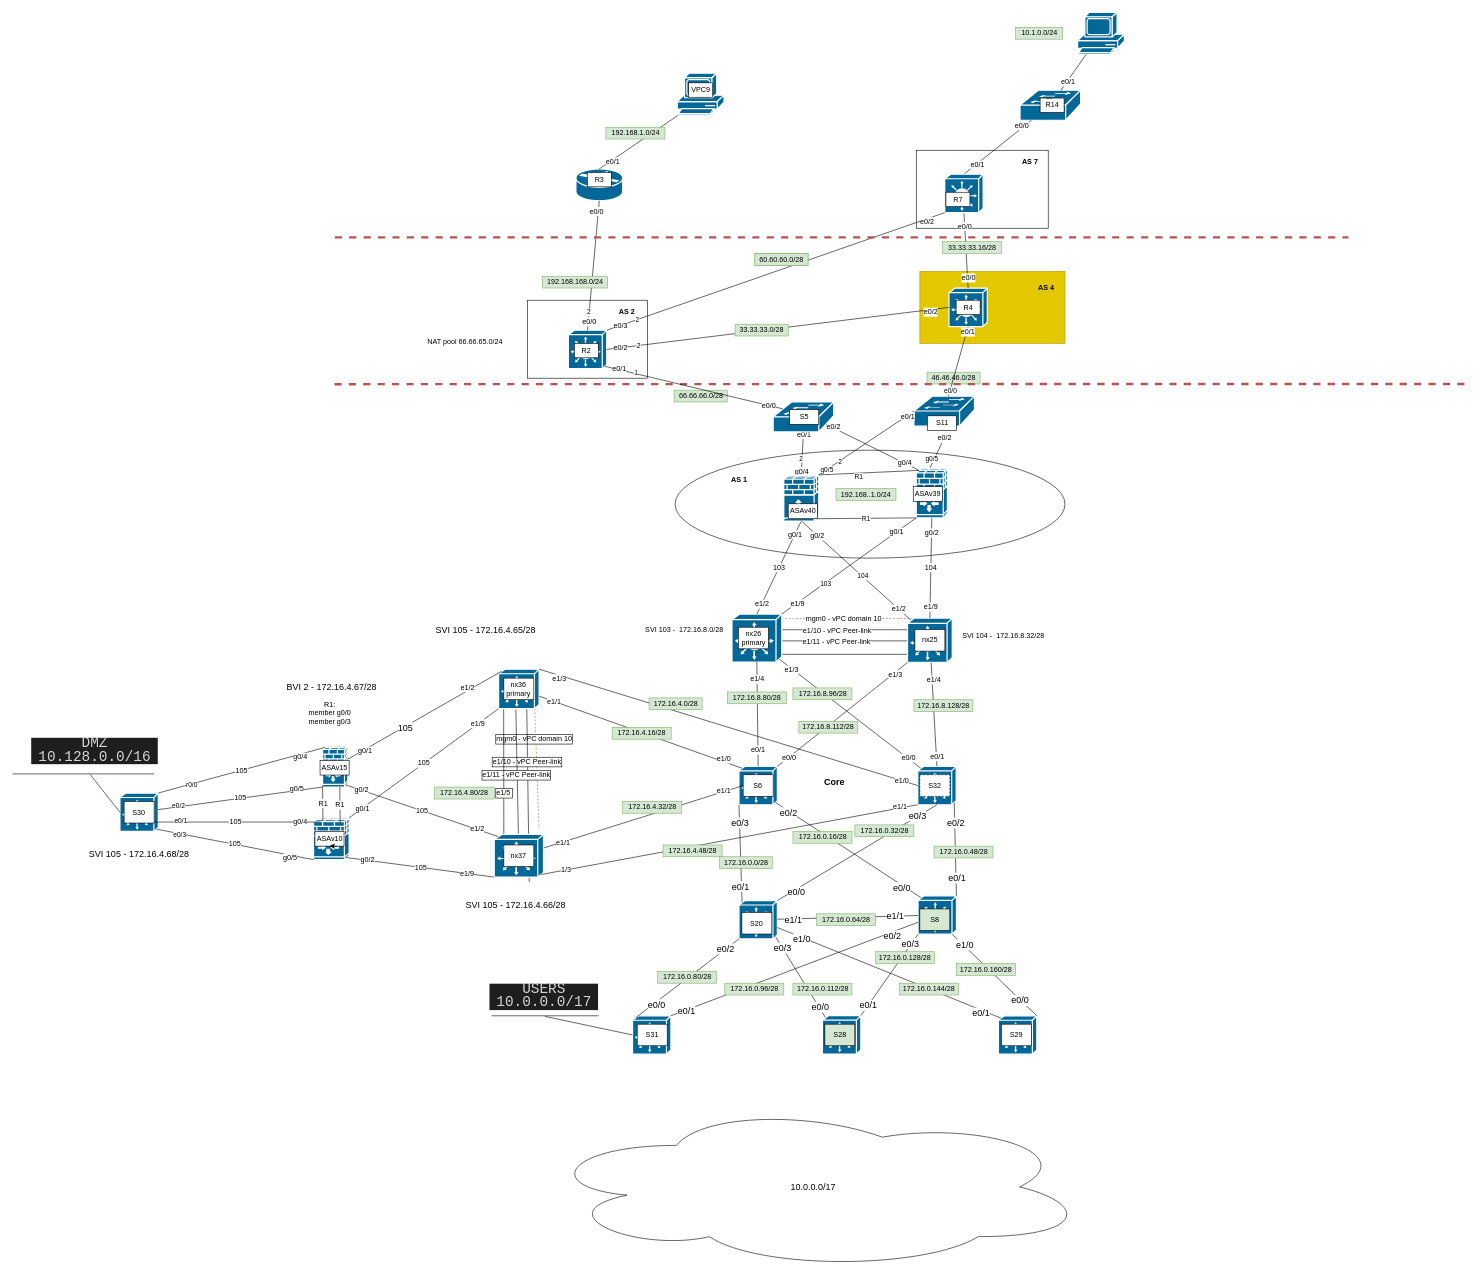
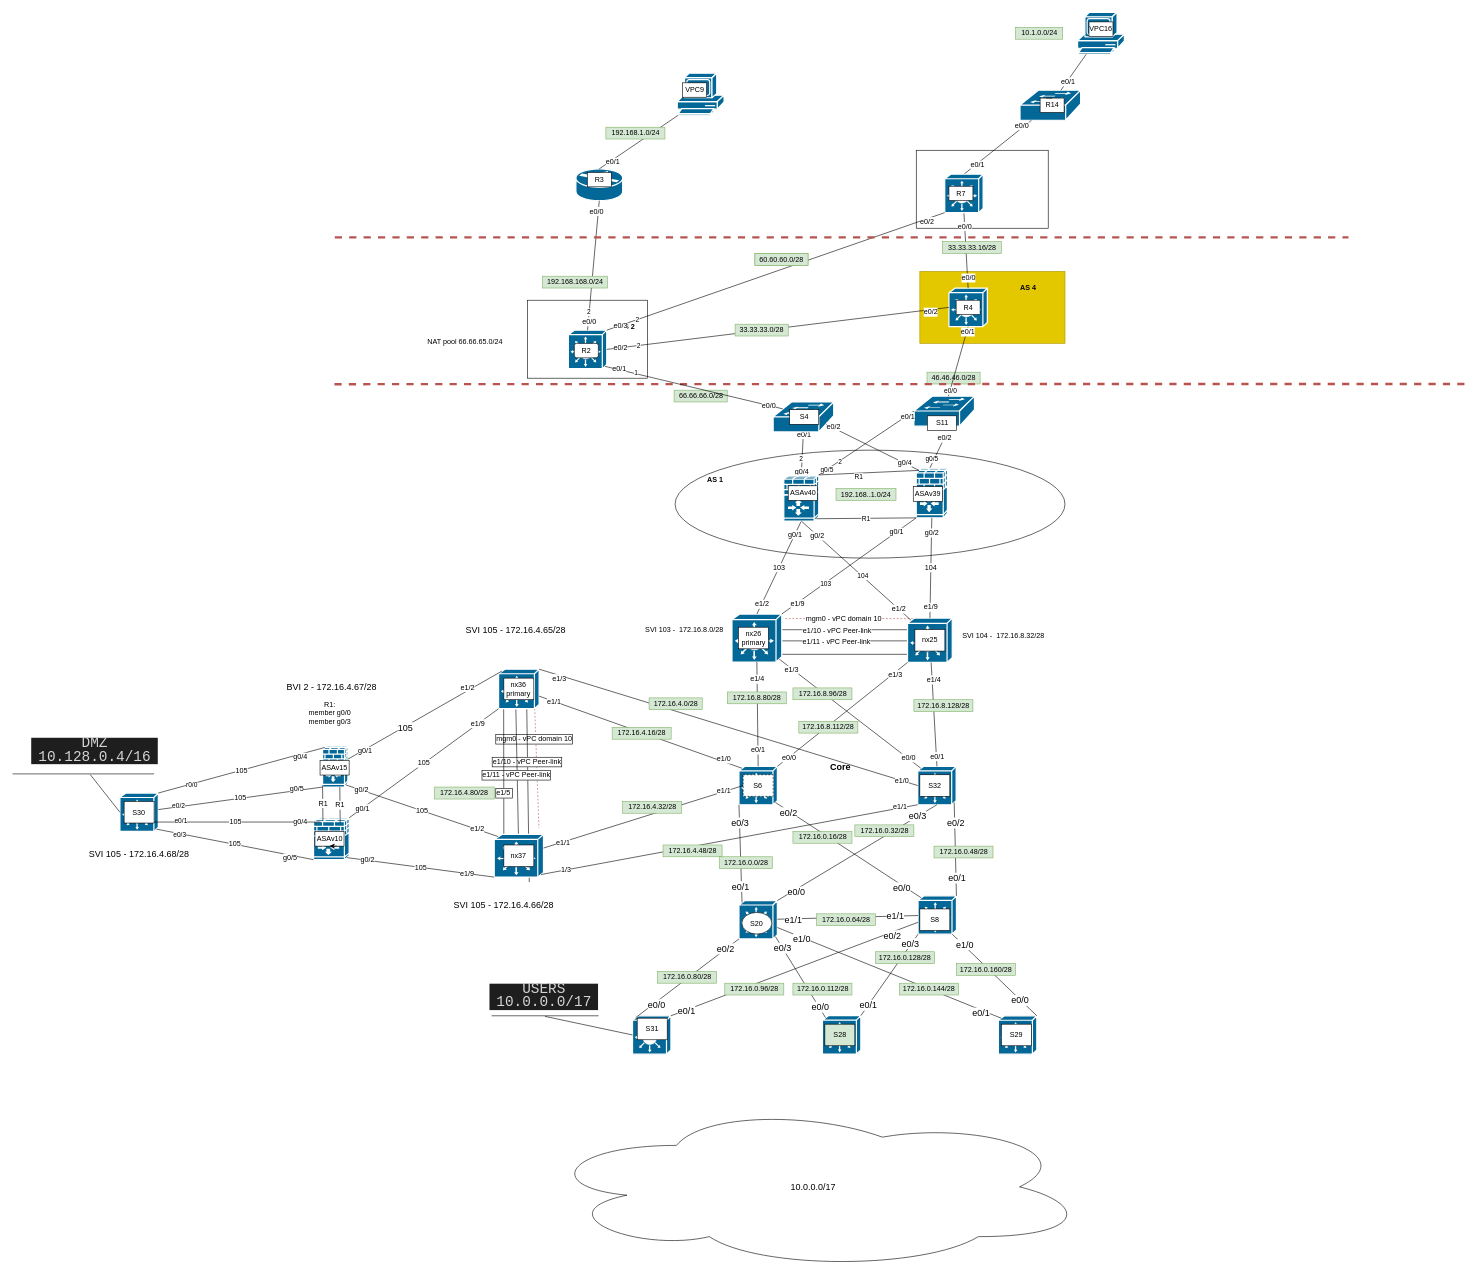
node "VPC16": added
node "VPC9": moved (701, 90) -> (695, 90)
node "AS 7": removed
node "R7": moved (958, 200) -> (961, 194)
node "AS 4": moved (1046, 288) -> (1028, 288)
node "AS 2": moved (627, 312) -> (627, 327)
node "R2": shape rectangle -> rounded rectangle
node "S5": label "S5" -> "S4"
node "AS 1": moved (740, 480) -> (716, 480)
node "ASAv40": moved (803, 511) -> (803, 493)
node "SVI 105 - 172.16.4.65/28": moved (486, 630) -> (516, 630)
node "DMZ 10.128.0.0/16": label "DMZ 10.128.0.0/16" -> "DMZ 10.128.0.4/16"
node "Core": moved (835, 781) -> (841, 766)
node "S6": style solid -> dashed
node "S32": style dashed -> solid
node "SVI 105 - 172.16.4.66/28": moved (516, 905) -> (504, 905)
node "S8": fillcolor #d5e8d4 -> #ffffff
node "S20": shape rectangle -> ellipse
node "S31": moved (652, 1035) -> (652, 1029)
